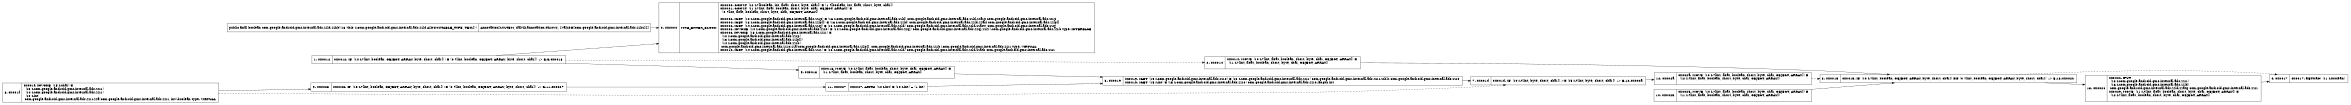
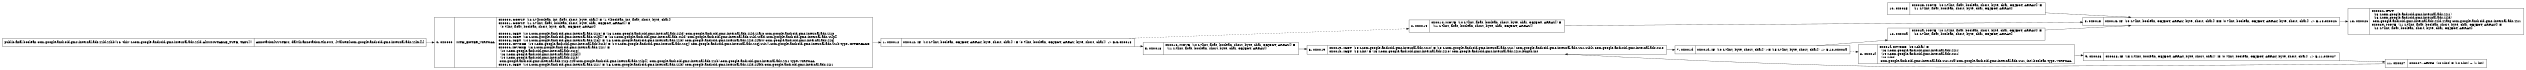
node "0: 0x0000": text "MTH_ENTER_BLOCK" -> "MTH_ENTER_VIRTUAL"
edge "1: 0x0012" -> "0: 0x0000": reversed
edge "12: 0x002a" -> "3: 0x0015": style dashed -> solid
node "4: 0x0017": removed
edge "8: 0x001f" -> "7: 0x001d": reversed
